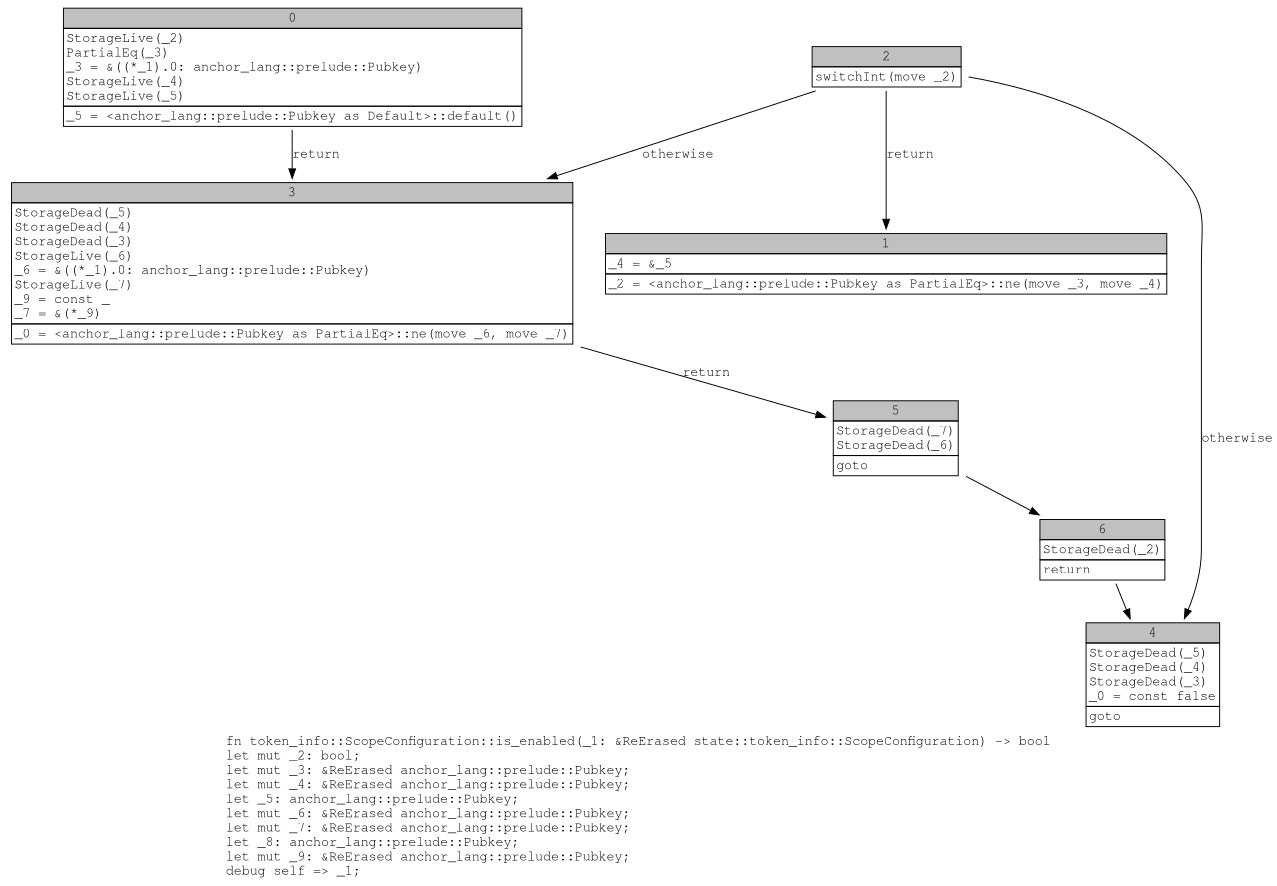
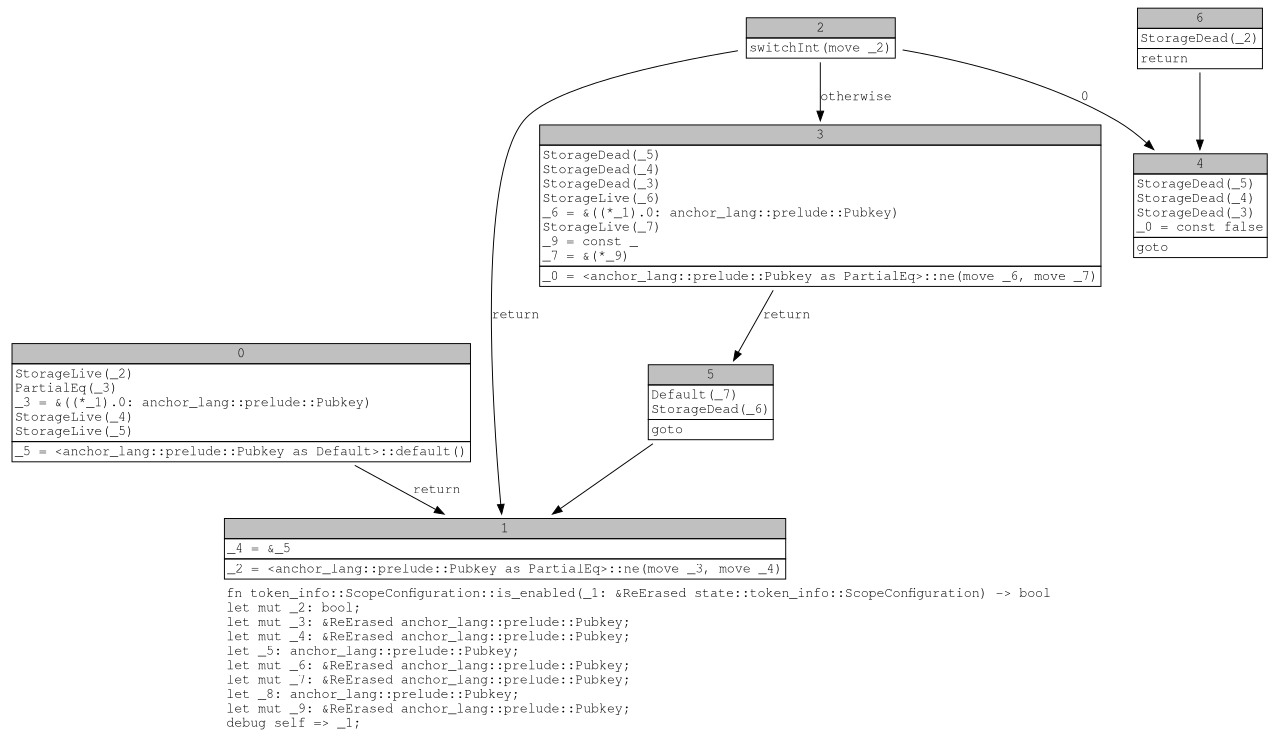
edge "0" -> "3": now "0" -> "1"
node "5": text "StorageDead(_7)" -> "Default(_7)"
edge "2" -> "4": label "otherwise" -> "0"
edge "5" -> "6": now "5" -> "1"
